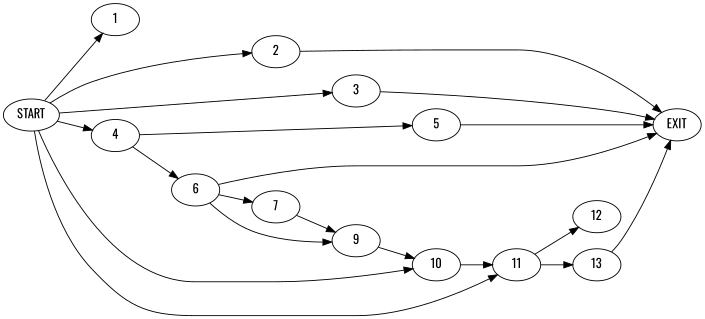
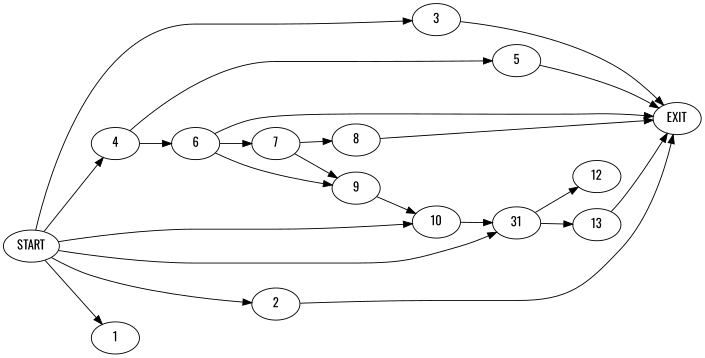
node "8": added
node "11": label "11" -> "31"
